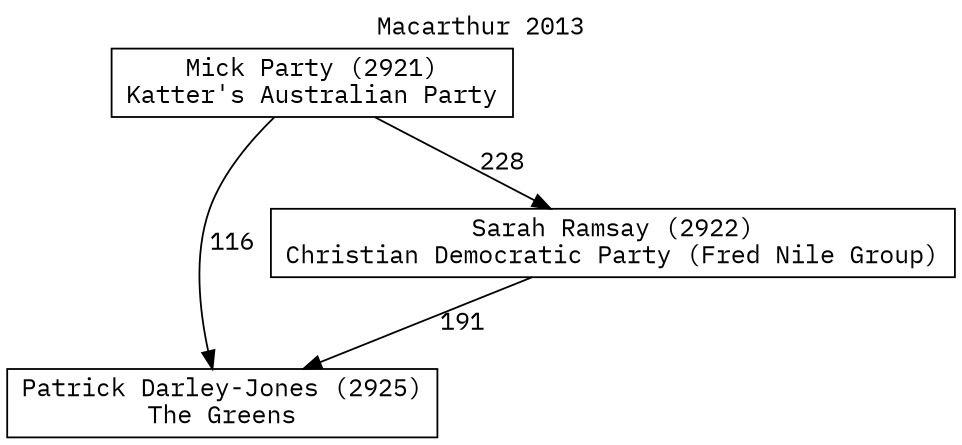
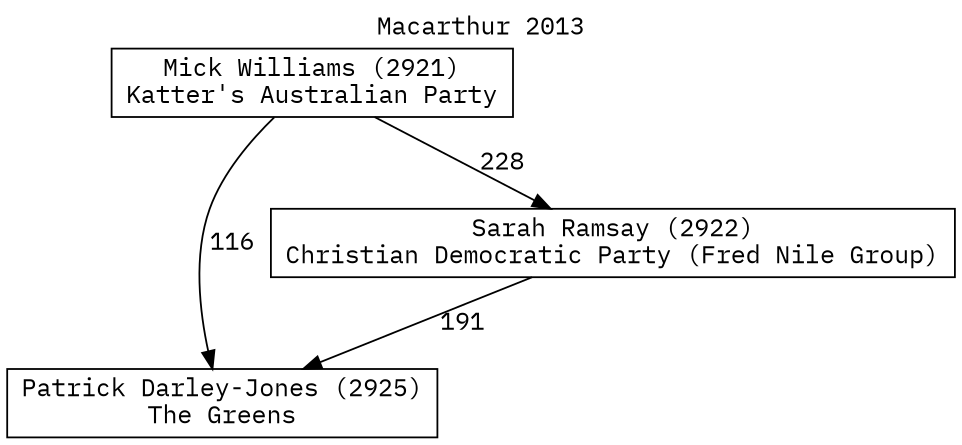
node "Mick Party (2921) Katter's Australian Party": label "Mick Party (2921) Katter's Australian Party" -> "Mick Williams (2921) Katter's Australian Party"
